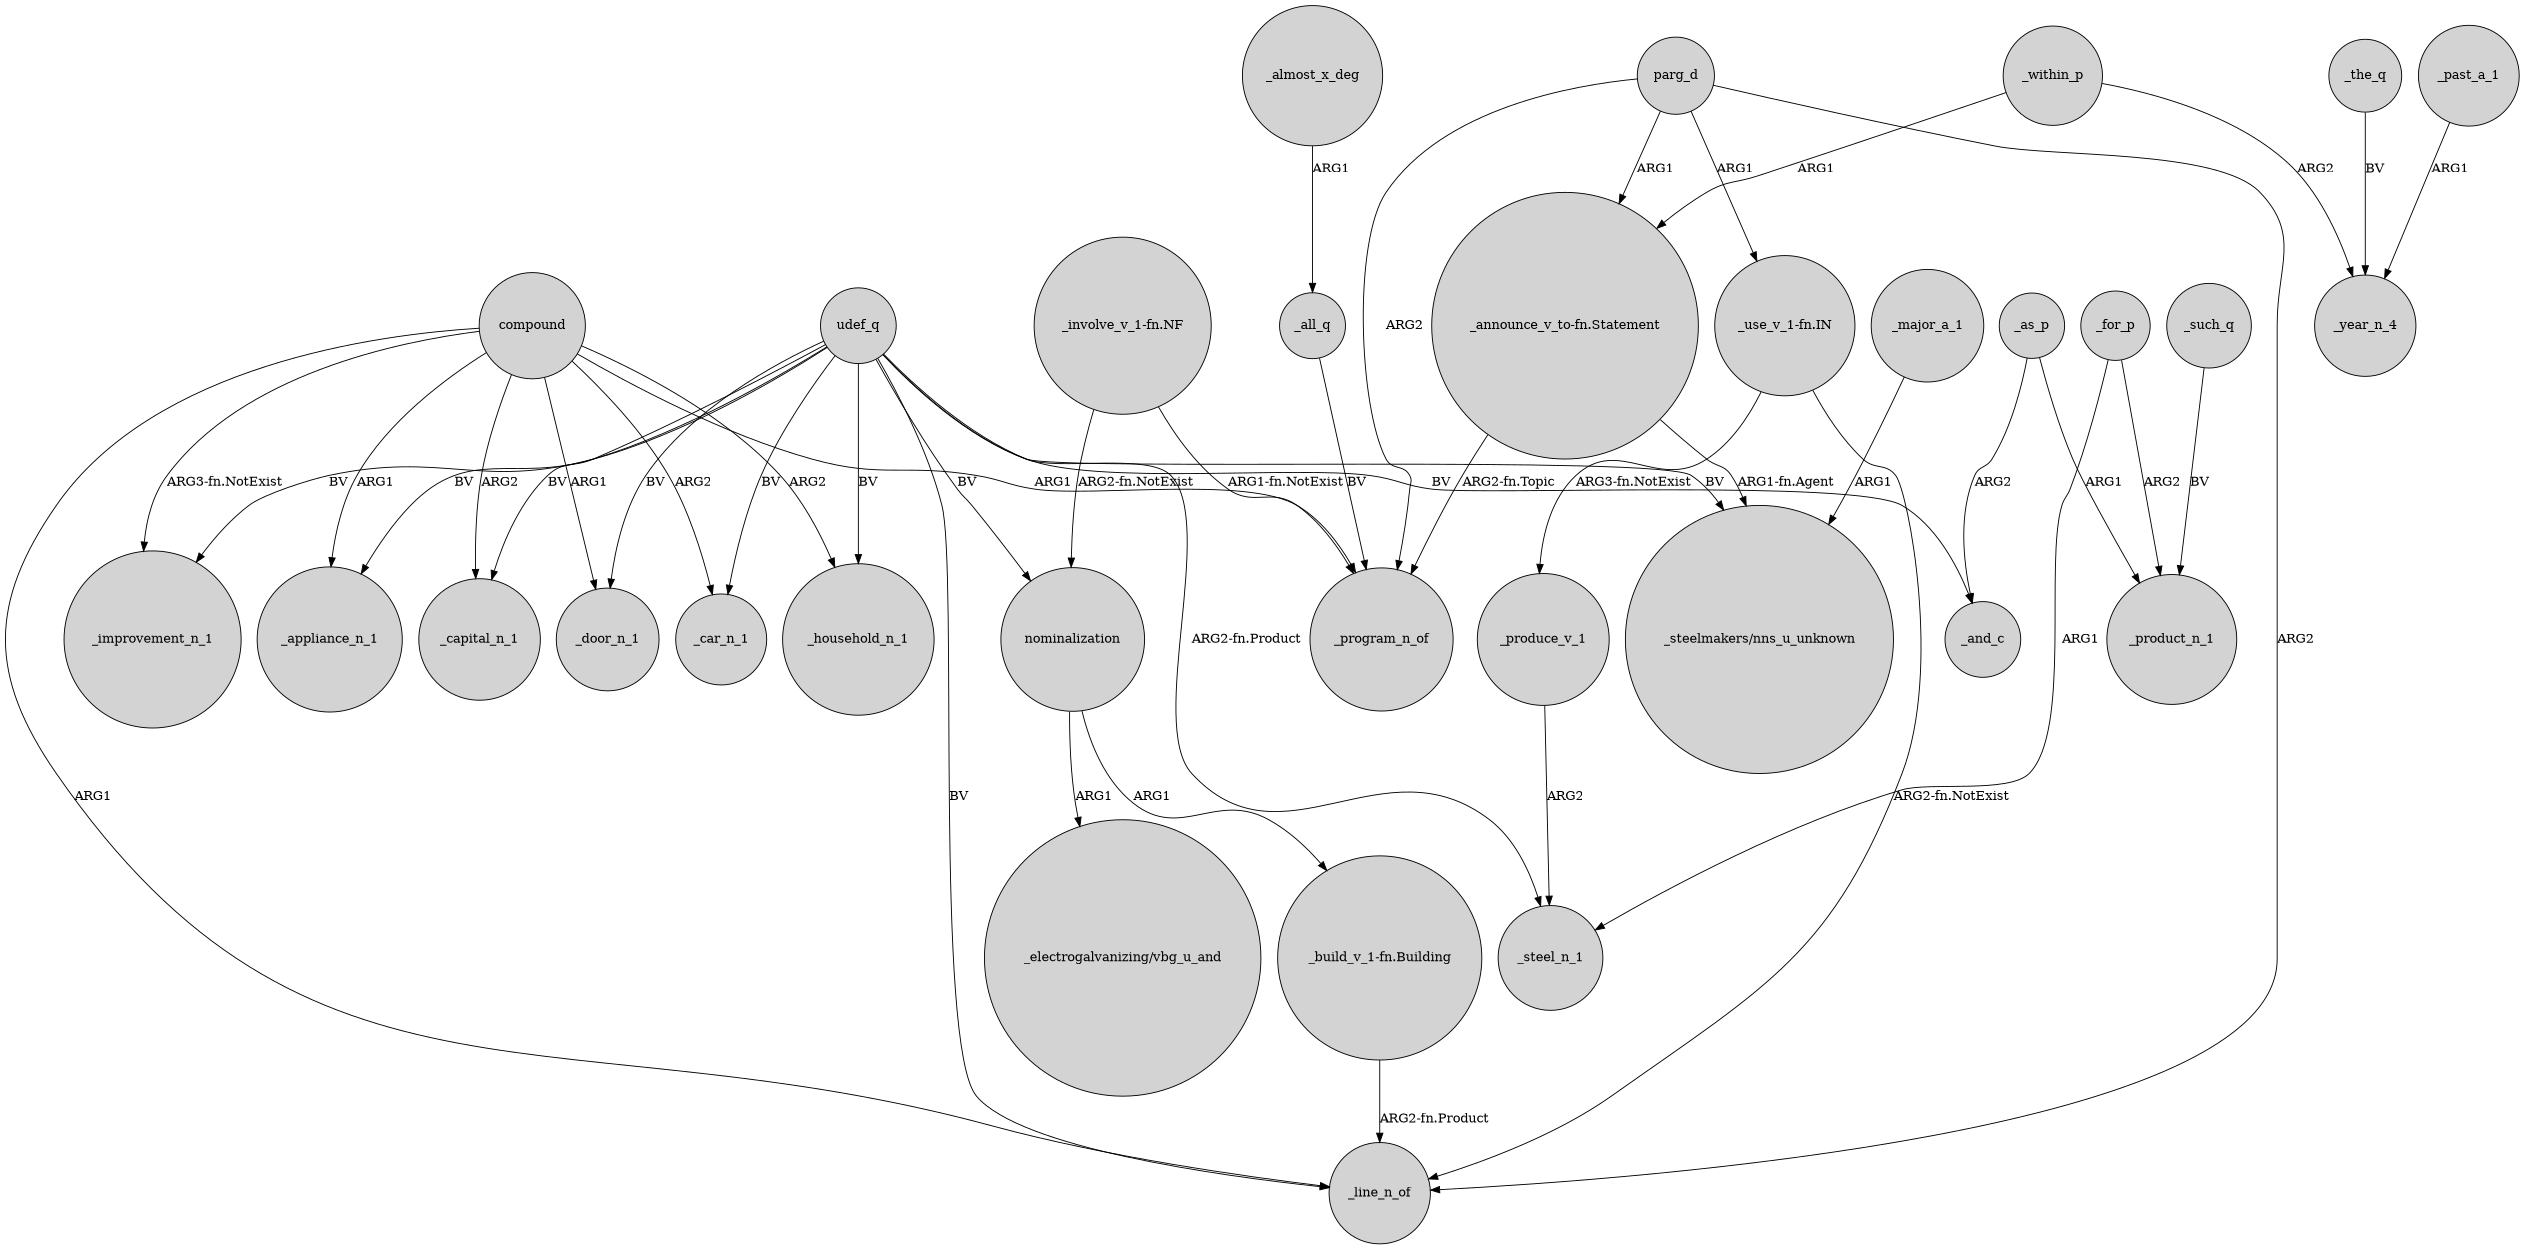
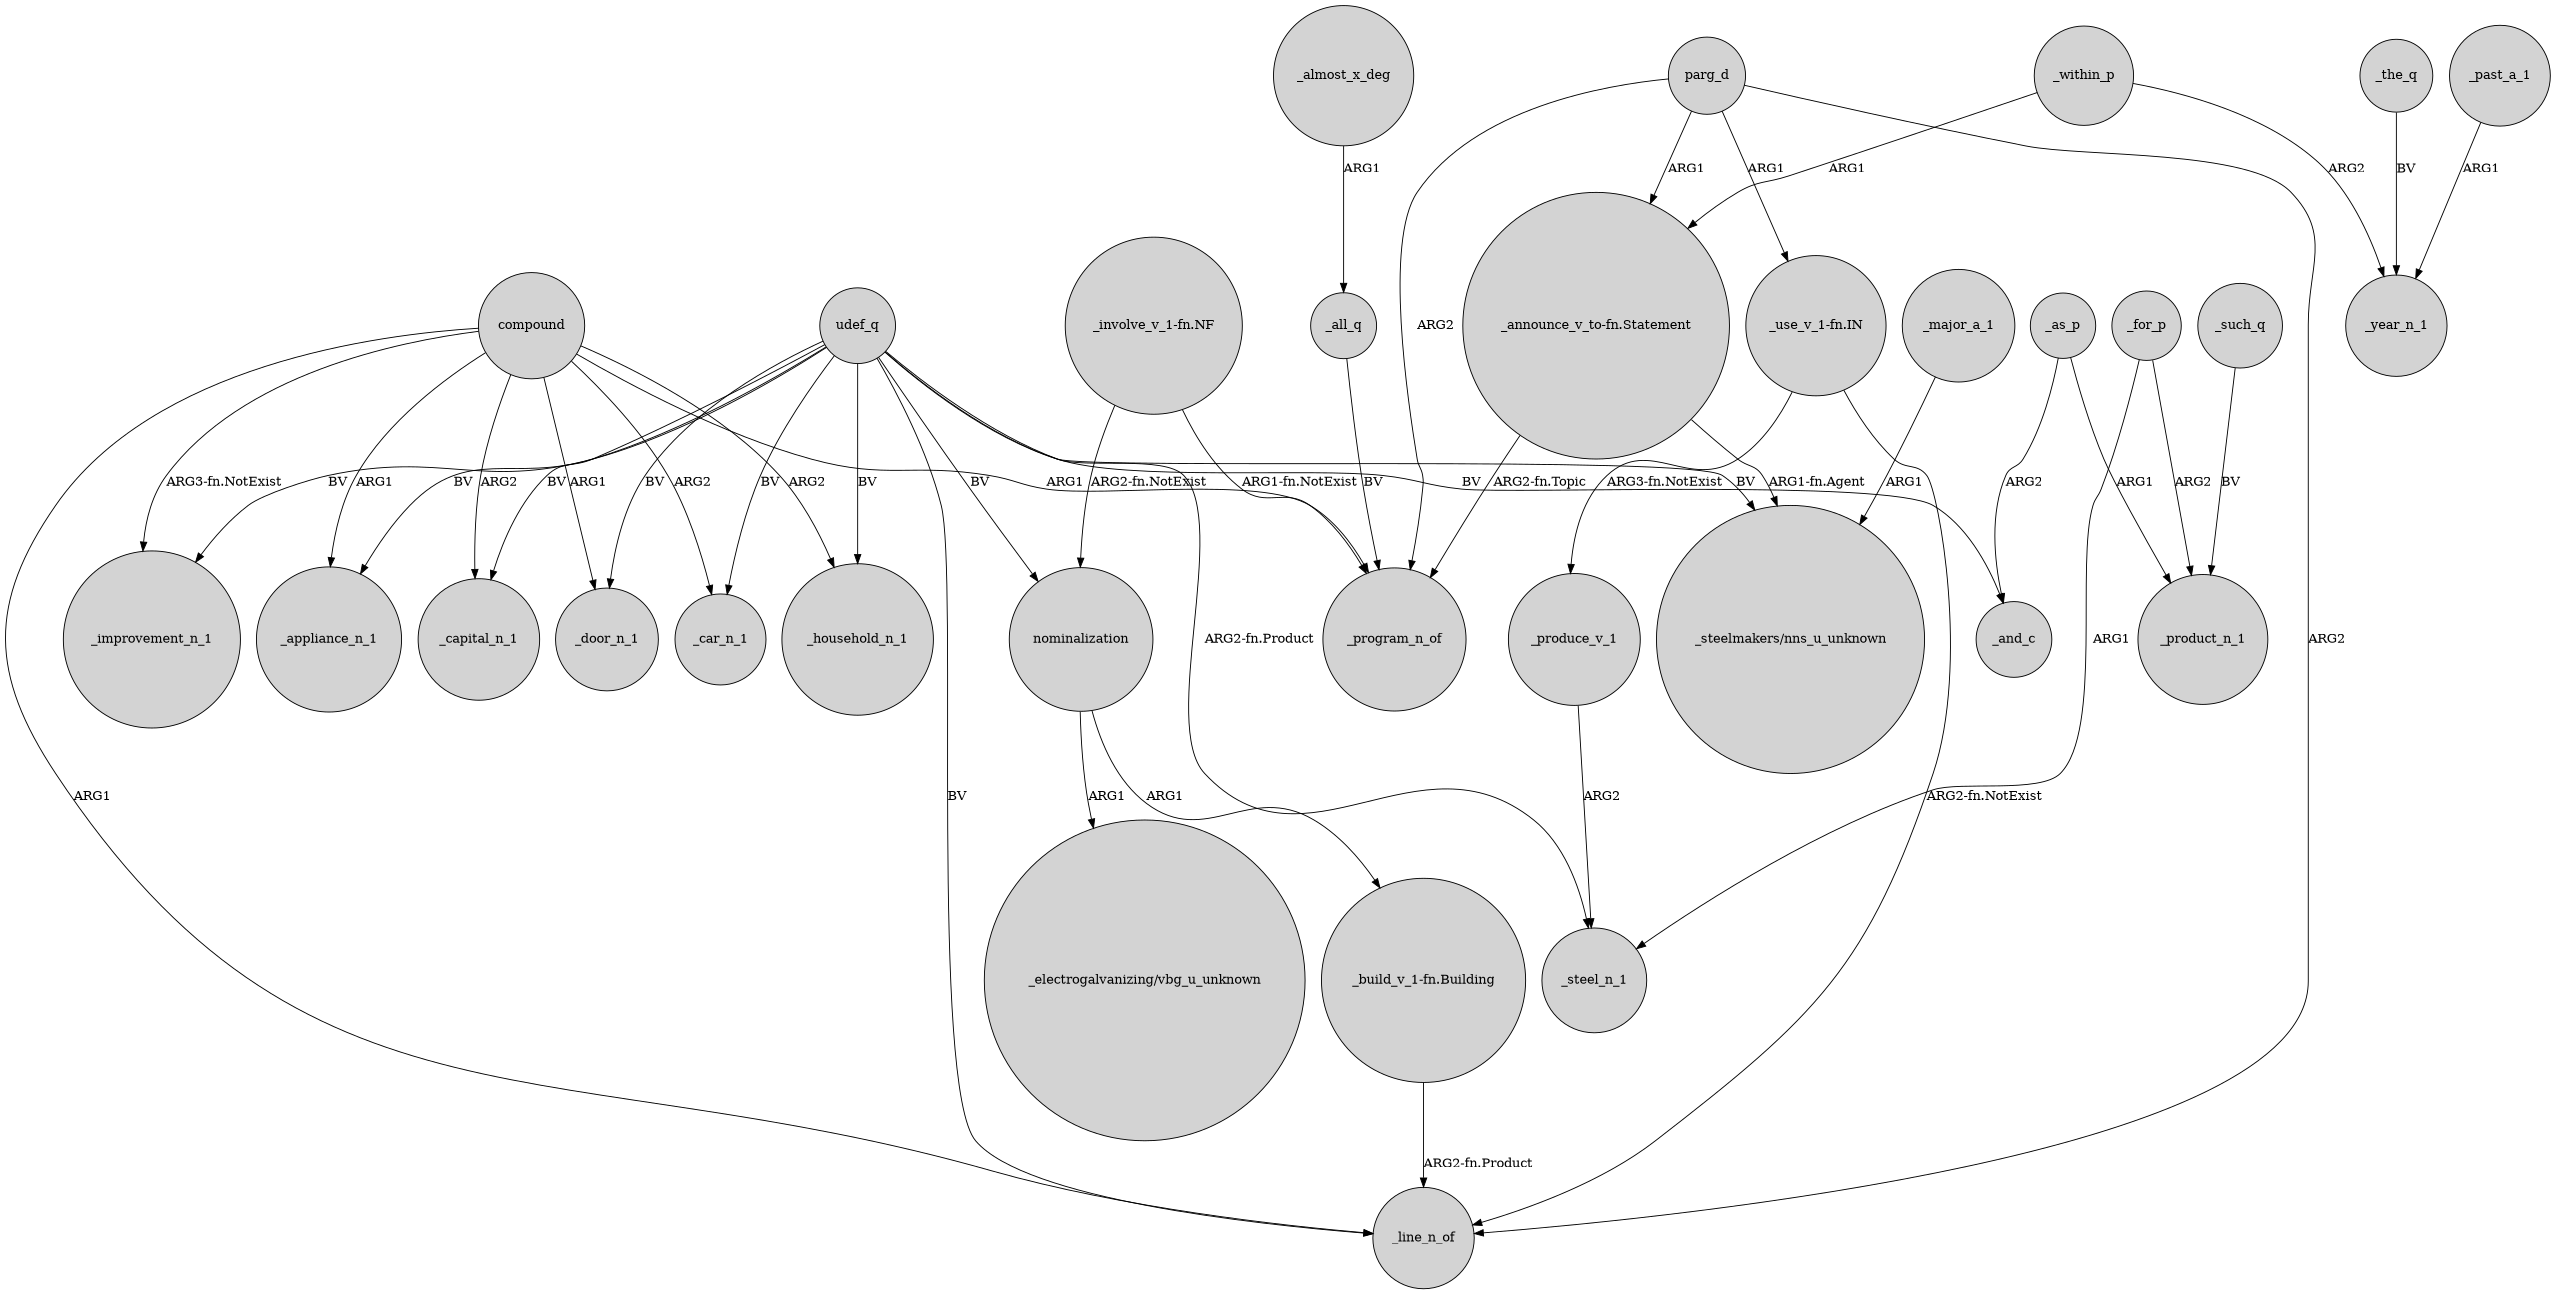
node "_year_n_4": label "_year_n_4" -> "_year_n_1"
node "_electrogalvanizing/vbg_u_and": label "_electrogalvanizing/vbg_u_and" -> "_electrogalvanizing/vbg_u_unknown"
